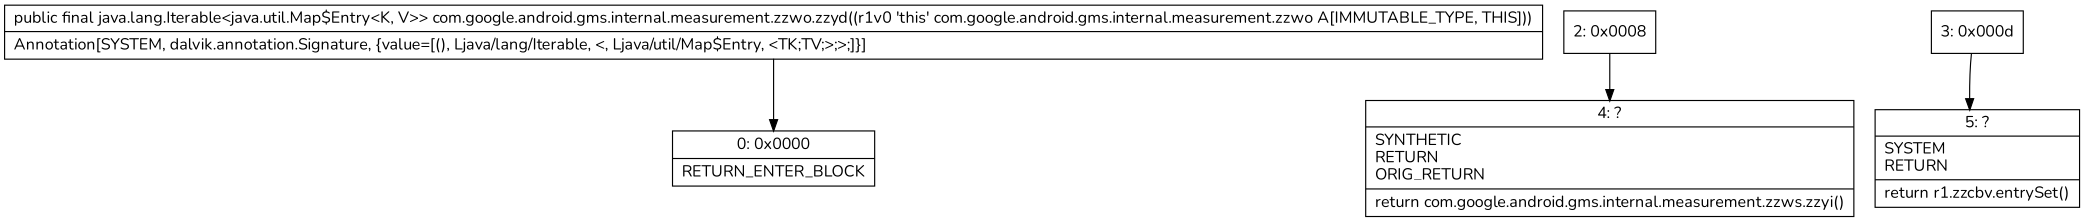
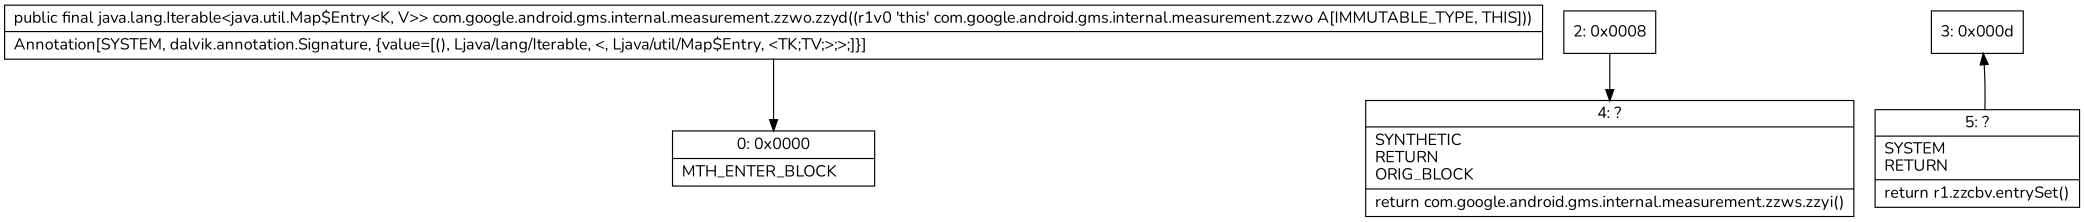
edge "3: 0x000d" -> "5: ?": reversed
node "0: 0x0000": text "RETURN_ENTER_BLOCK" -> "MTH_ENTER_BLOCK"
node "4: ?": text "ORIG_RETURN" -> "ORIG_BLOCK"
